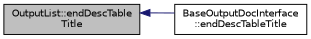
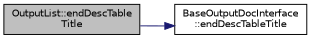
edge "BaseOutputDocInterface ::endDescTableTitle" -> "OutputList::endDescTable Title": reversed
